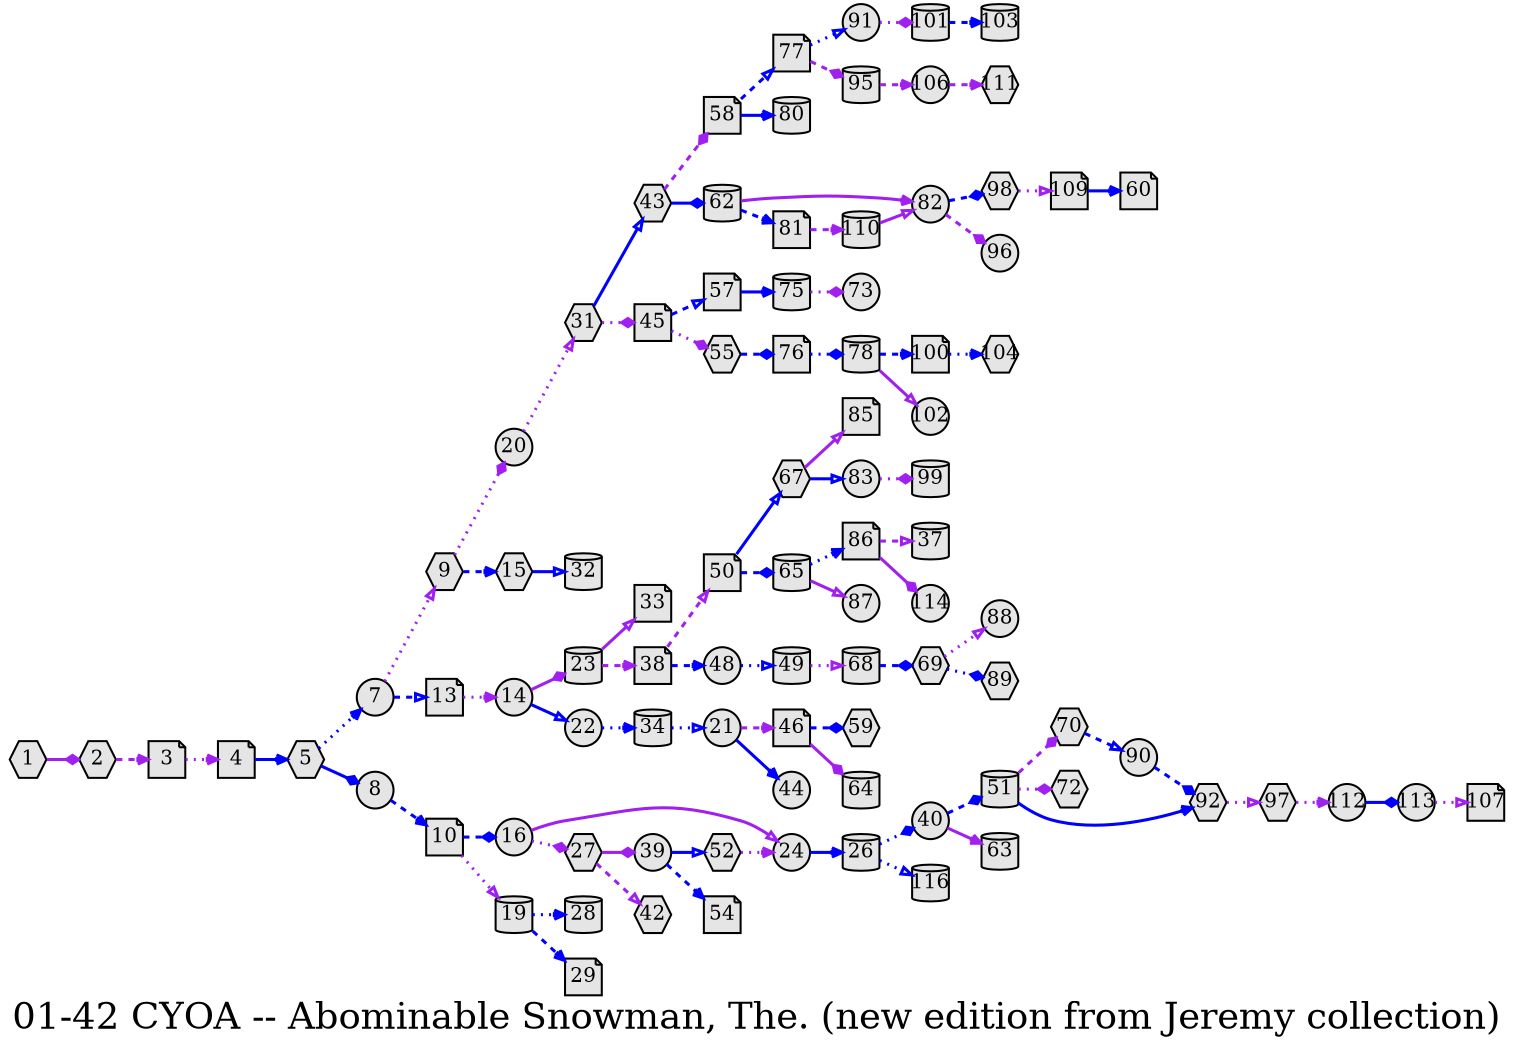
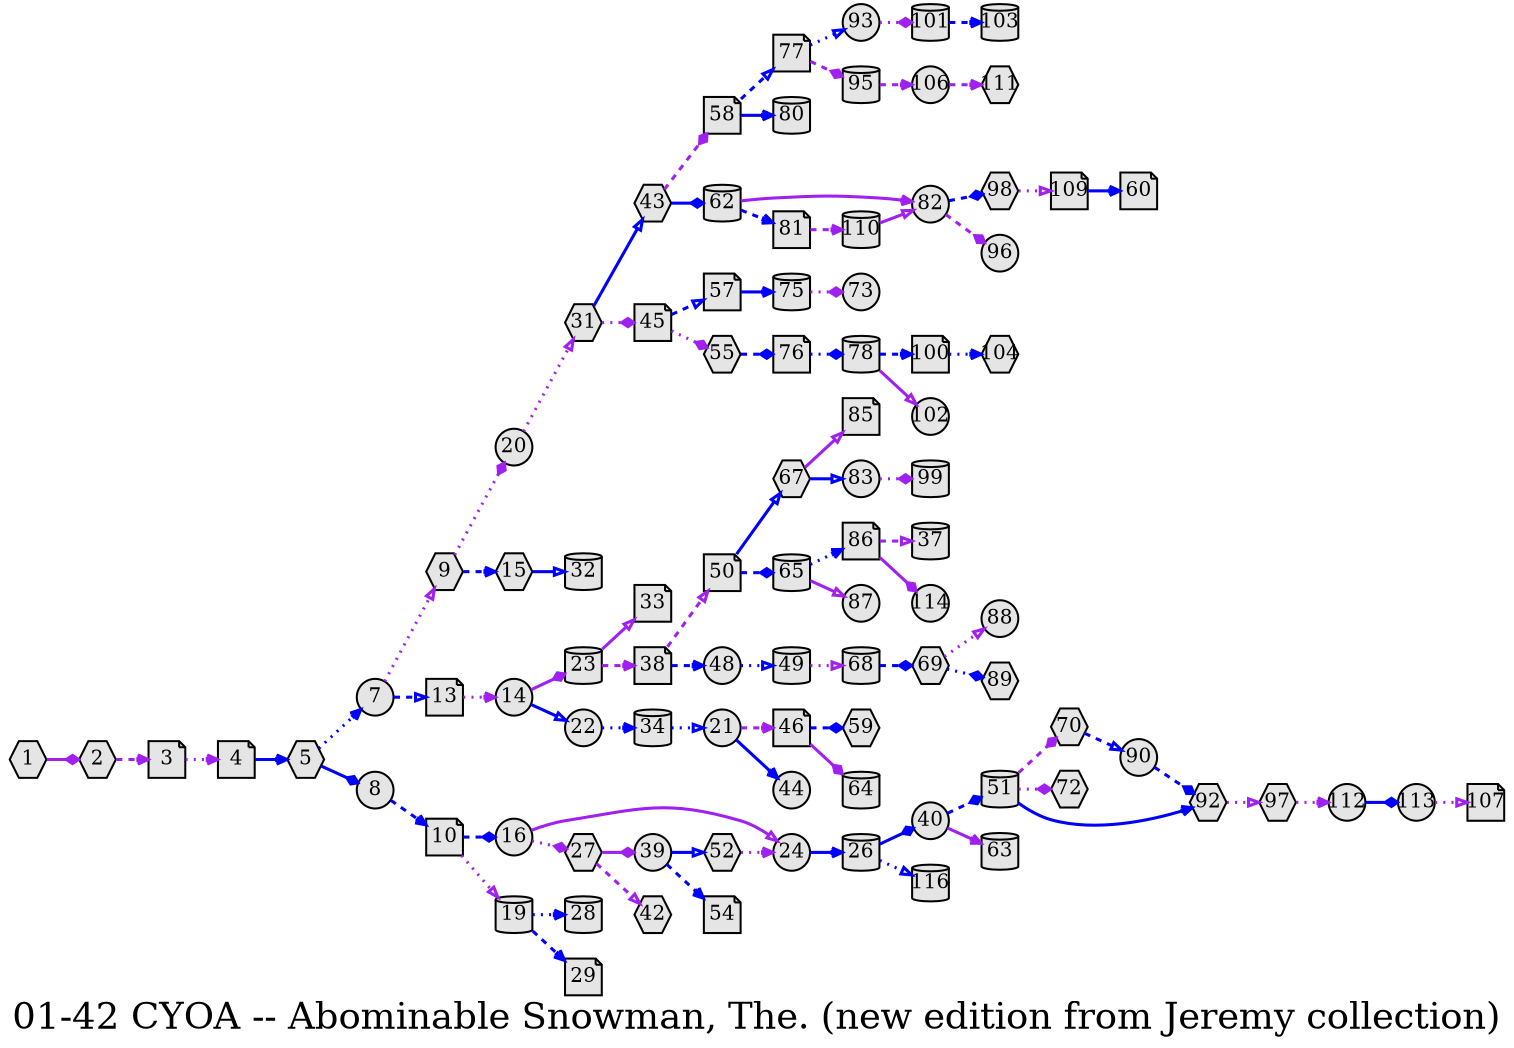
node "91": label "91" -> "93"
edge "26" -> "40": style dotted -> solid
